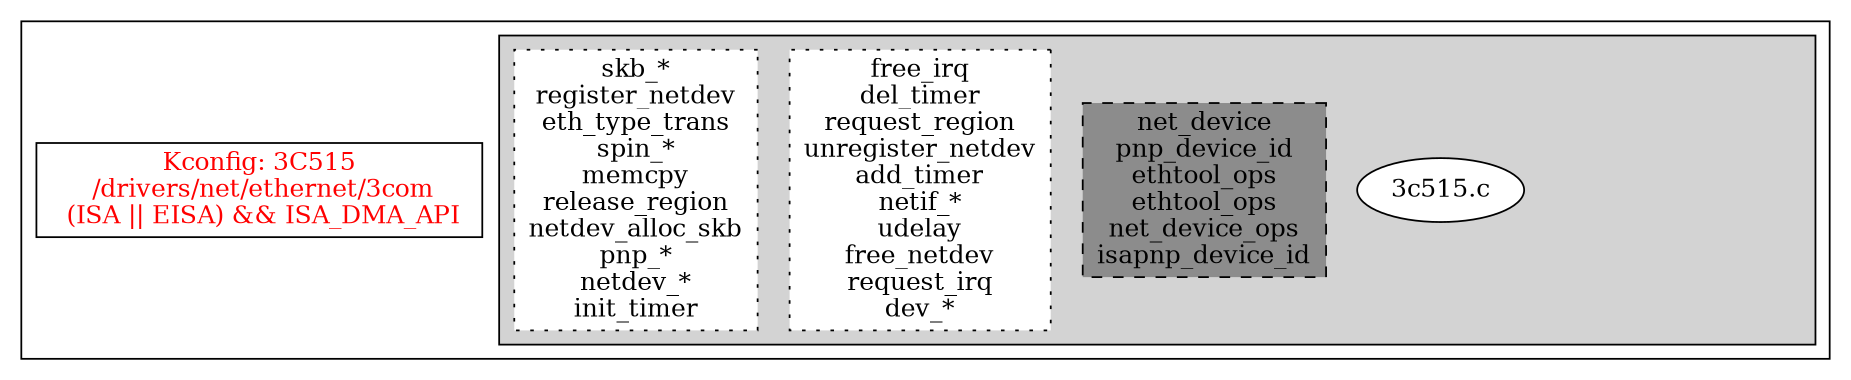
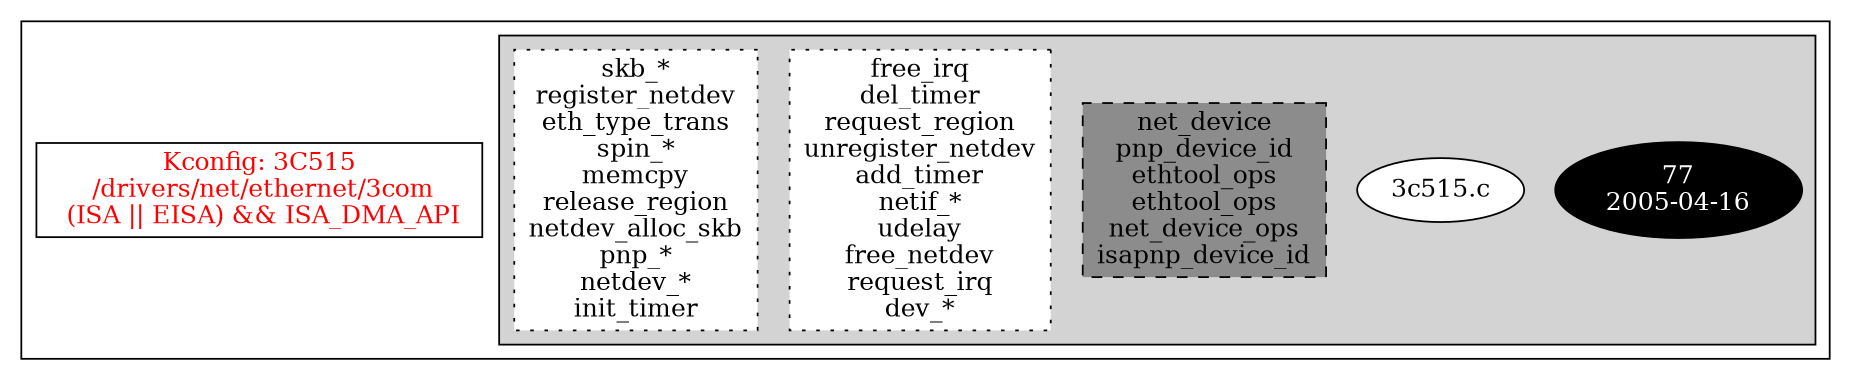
node "77 2005-04-16": added
